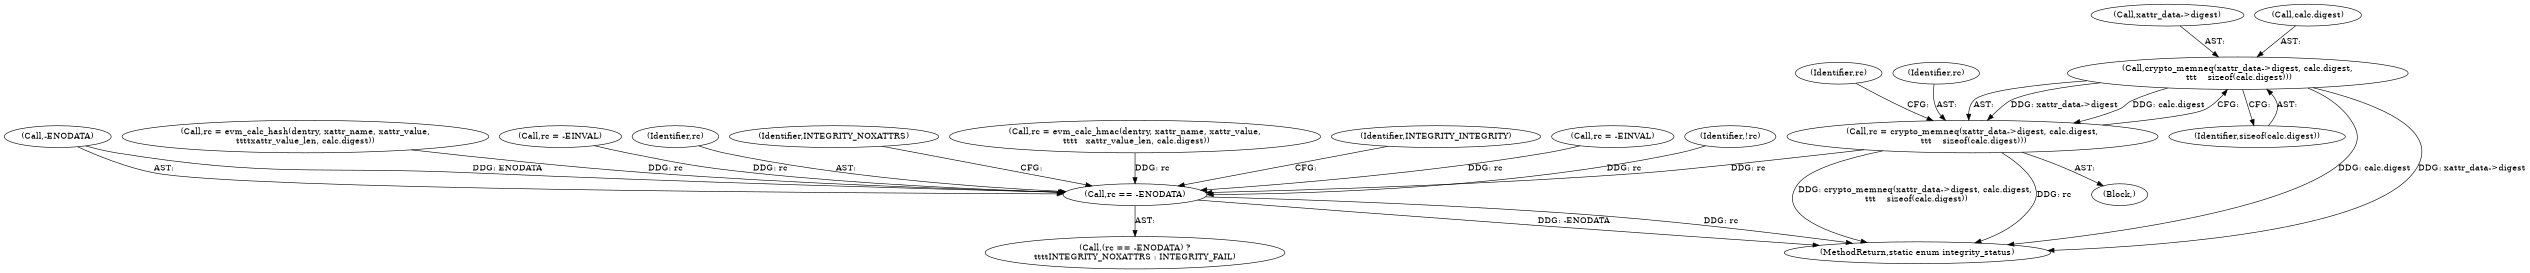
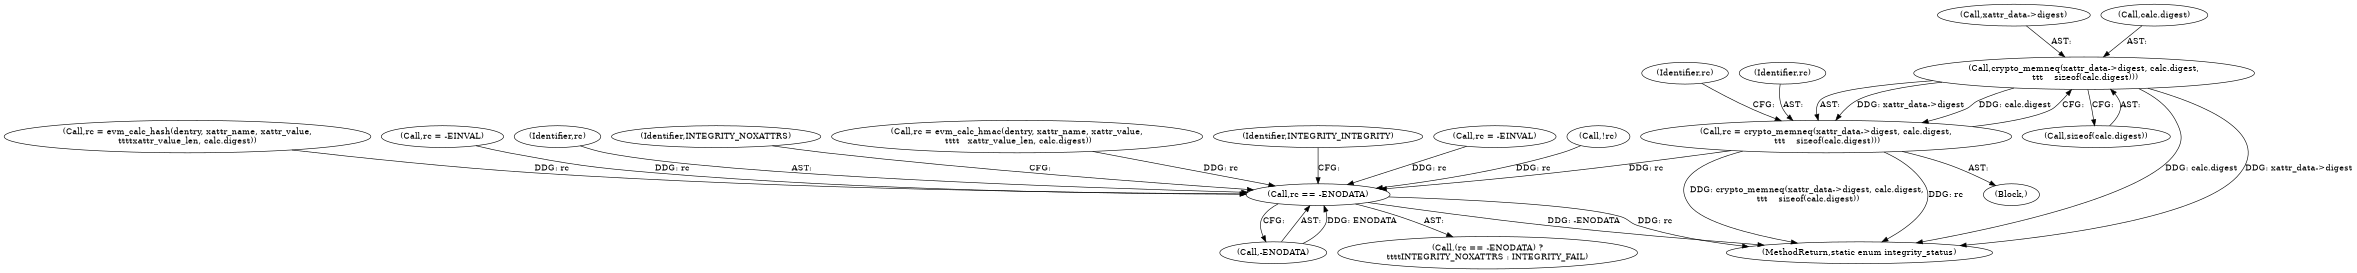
node "(Identifier,!rc)": label "(Identifier,!rc)" -> "(Call,!rc)"
node "(Identifier,sizeof(calc.digest))": label "(Identifier,sizeof(calc.digest))" -> "(Call,sizeof(calc.digest))"
edge "(Call,rc == -ENODATA)" -> "(Call,-ENODATA)": added, label "CFG:"
